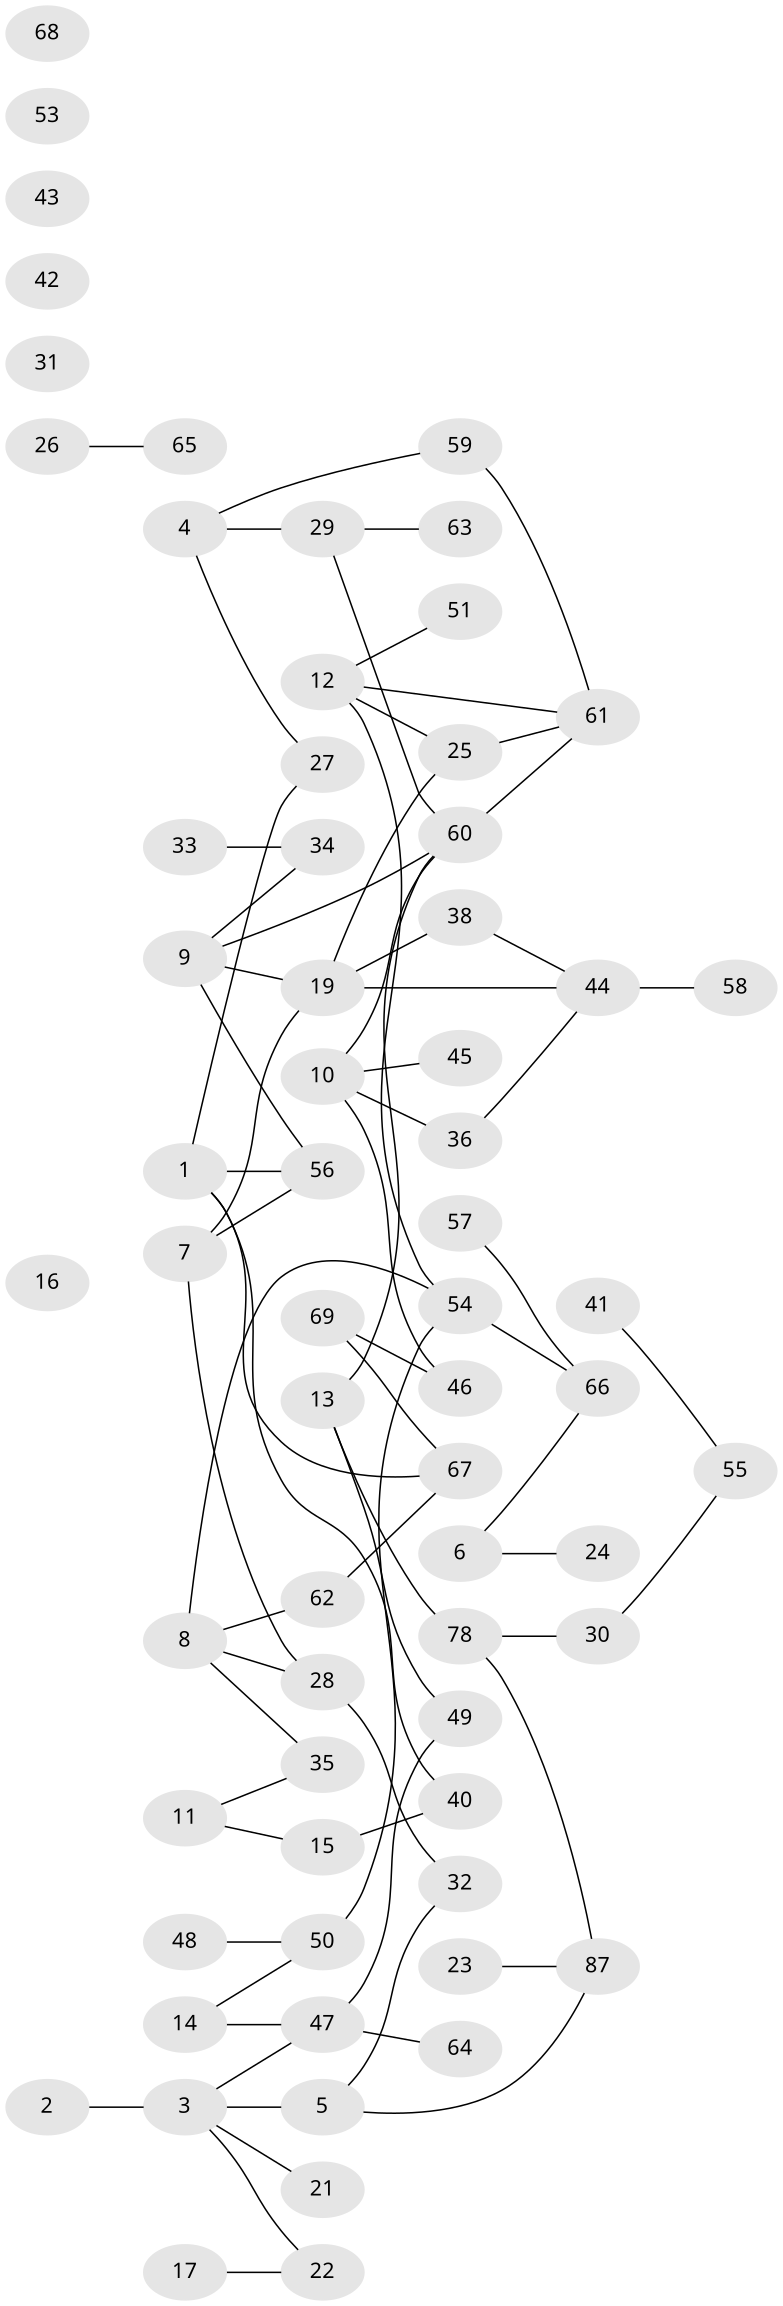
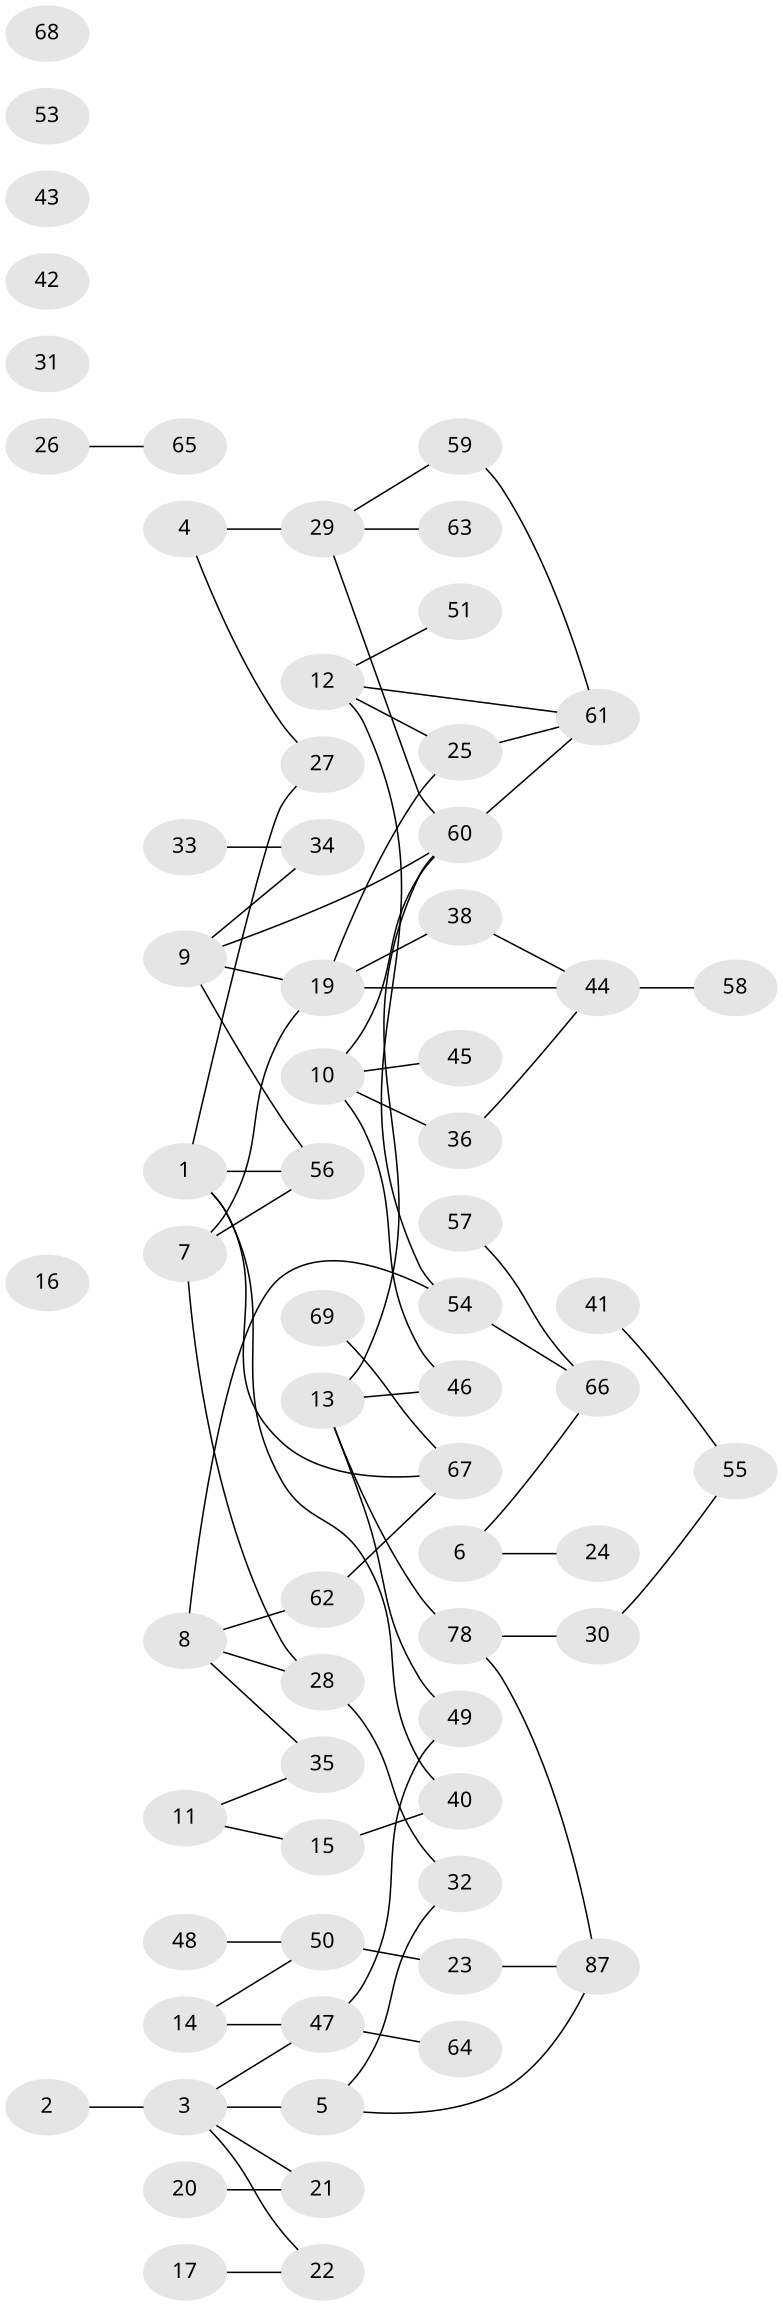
edge "59" -- "4": now "59" -- "29"
edge "69" -- "46": now "13" -- "46"
edge "54" -- "50": now "23" -- "50"
node "20": added
